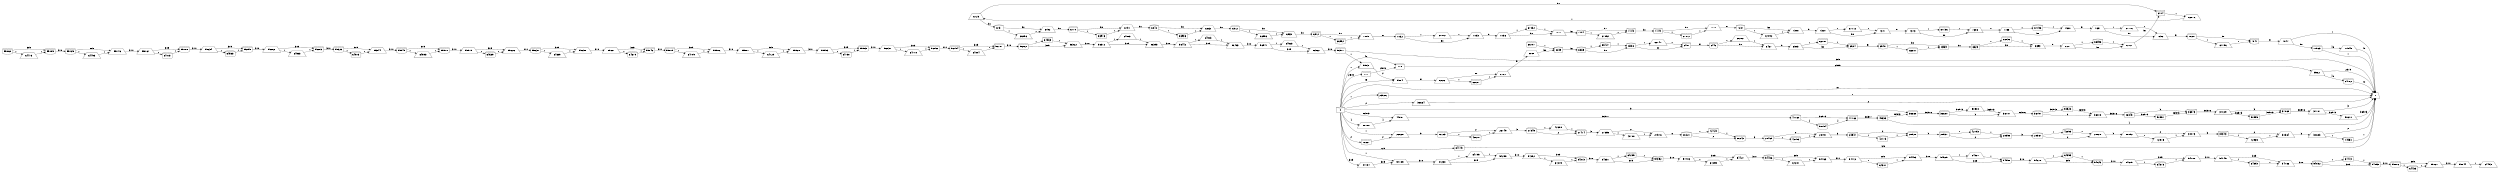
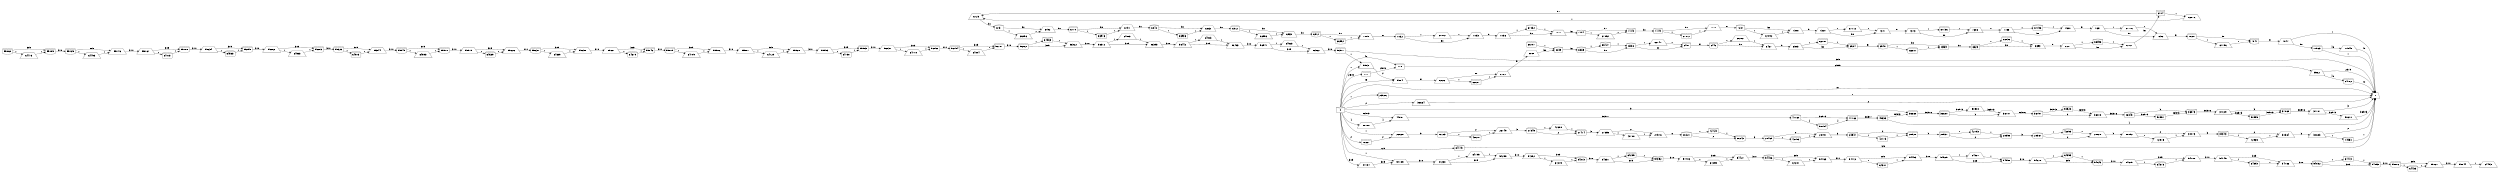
edge "6725" -> "6704": reversed
